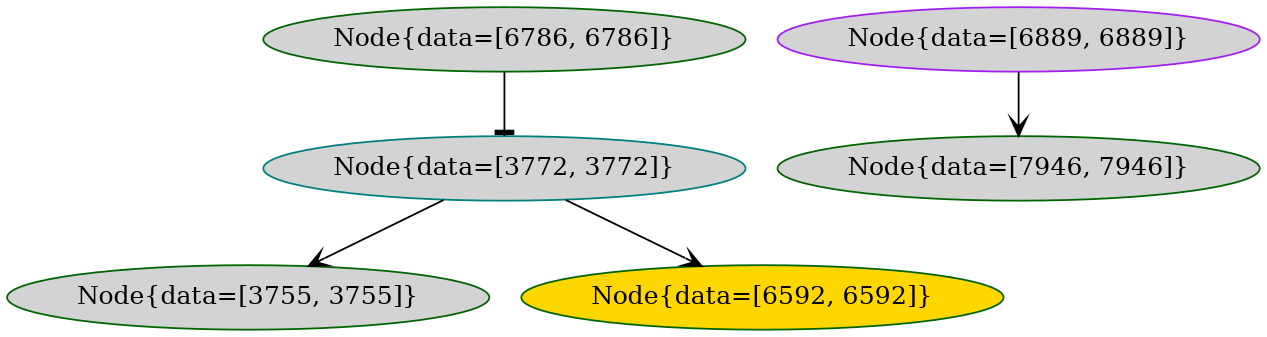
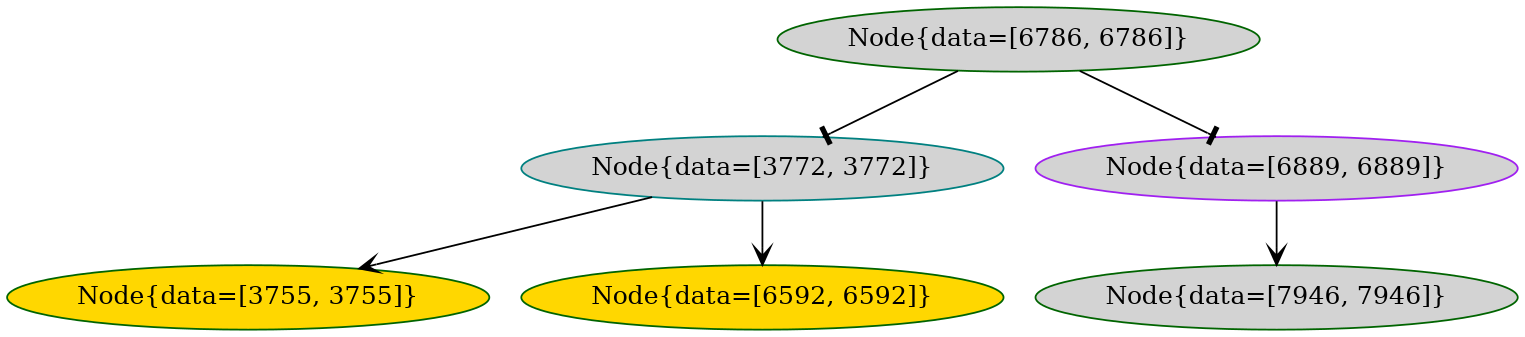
edge "Node{data=[6786, 6786]}" -> "Node{data=[6889, 6889]}": added
node "Node{data=[3755, 3755]}": fillcolor lightgrey -> gold
